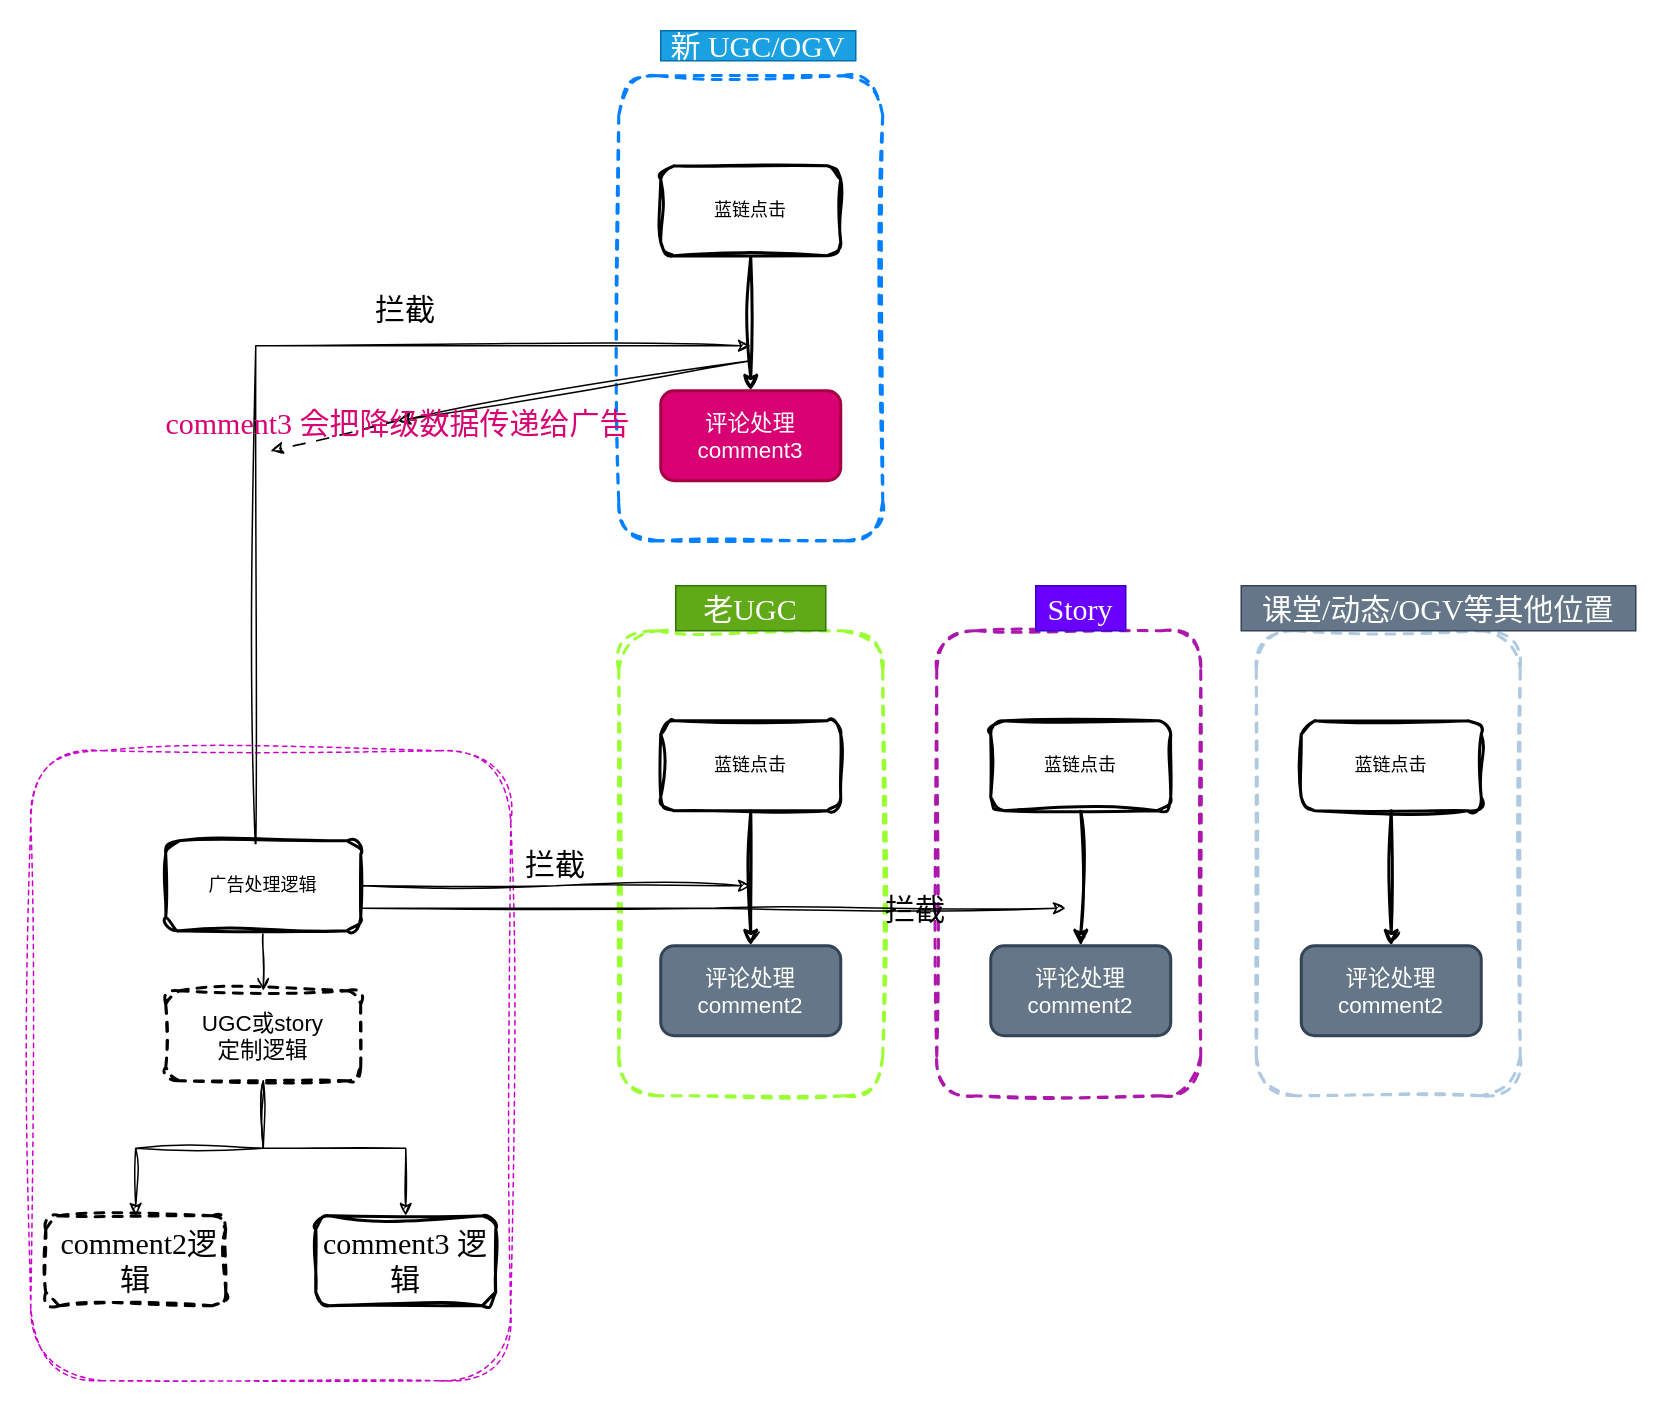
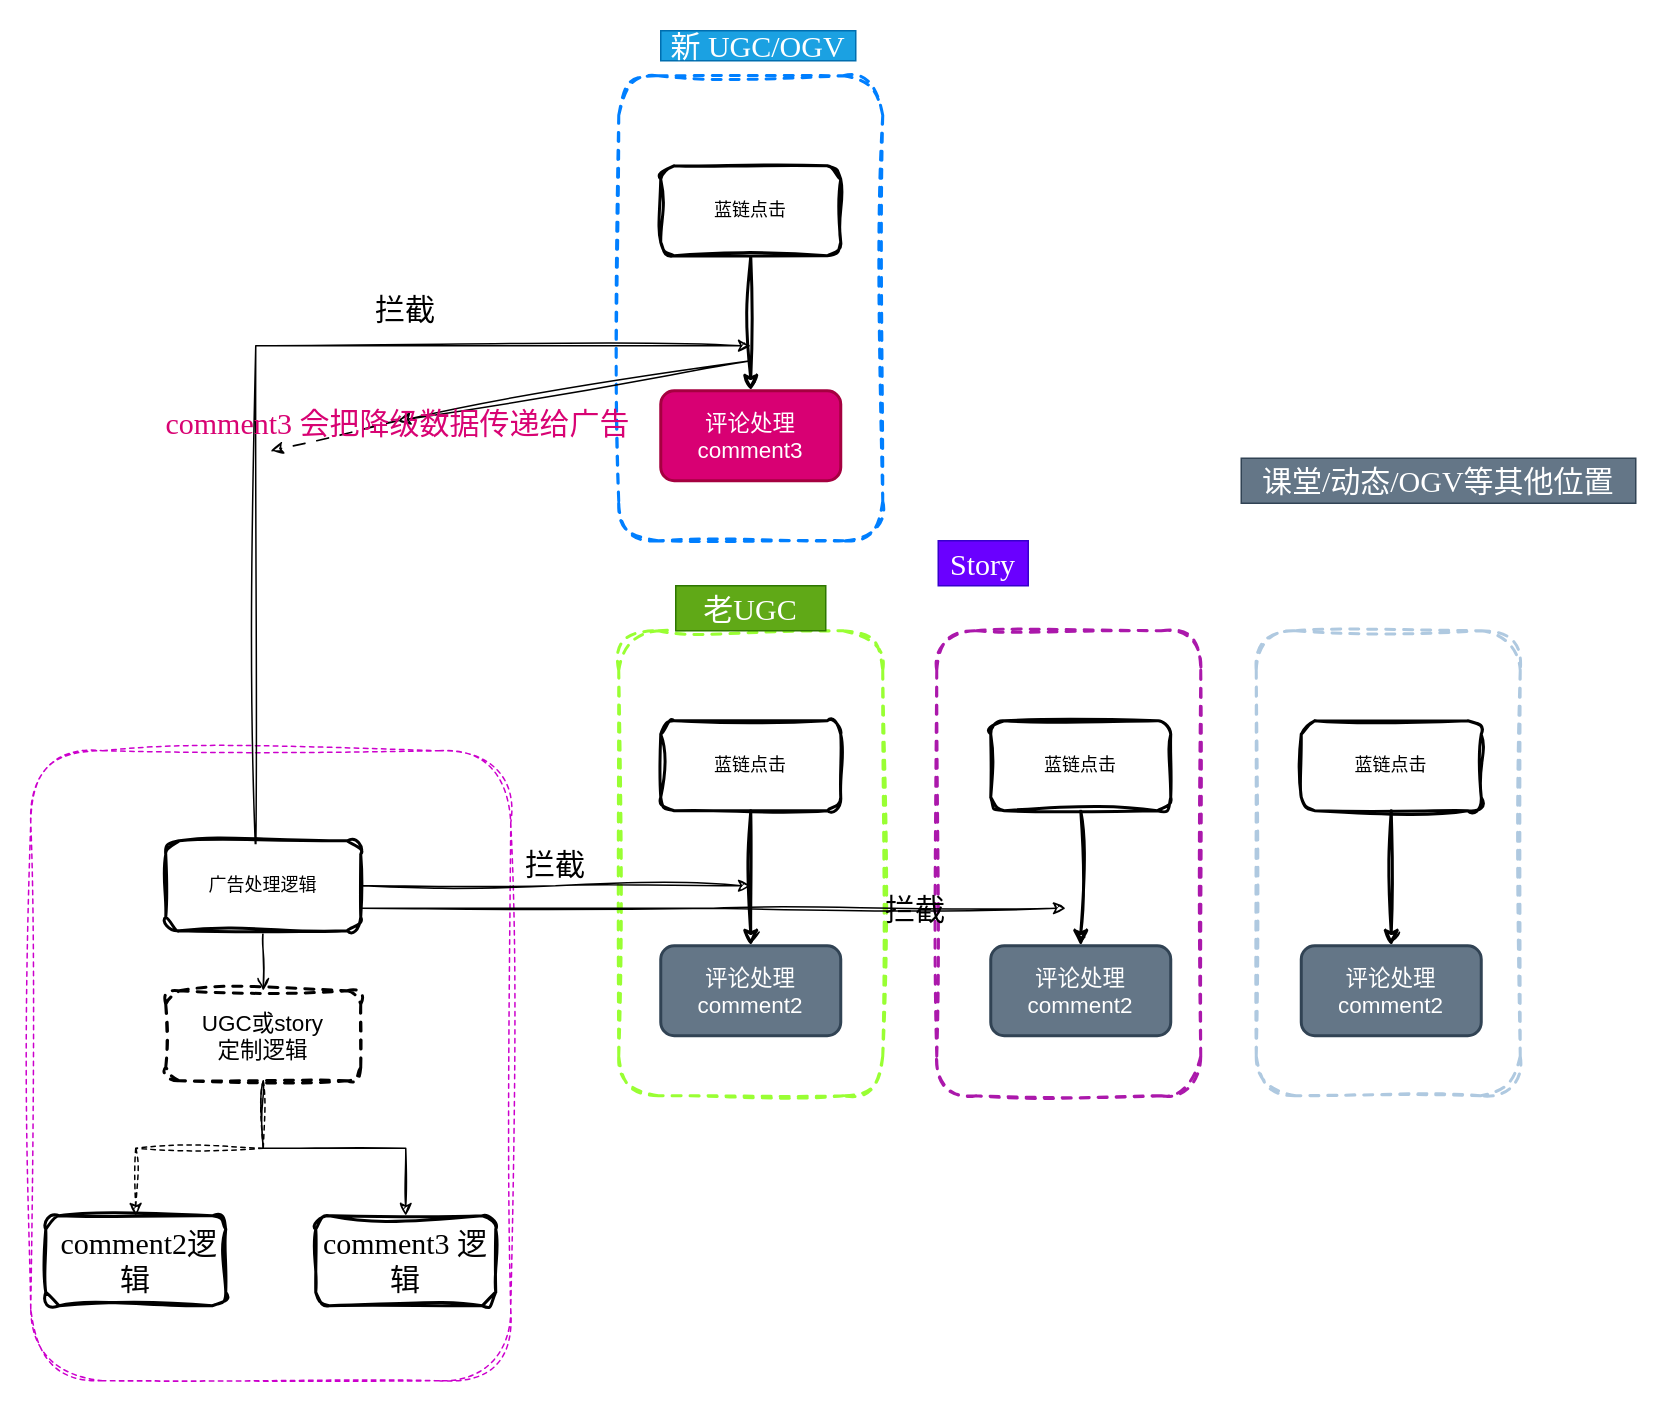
node "Story": moved (1081, 608) -> (983, 563)
node "课堂/动态/OGV等其他位置": moved (1439, 608) -> (1439, 481)
edge "UGC或story 定制逻辑" -> "comment2逻辑": style solid -> dashed
node "comment2逻辑": style dashed -> solid
